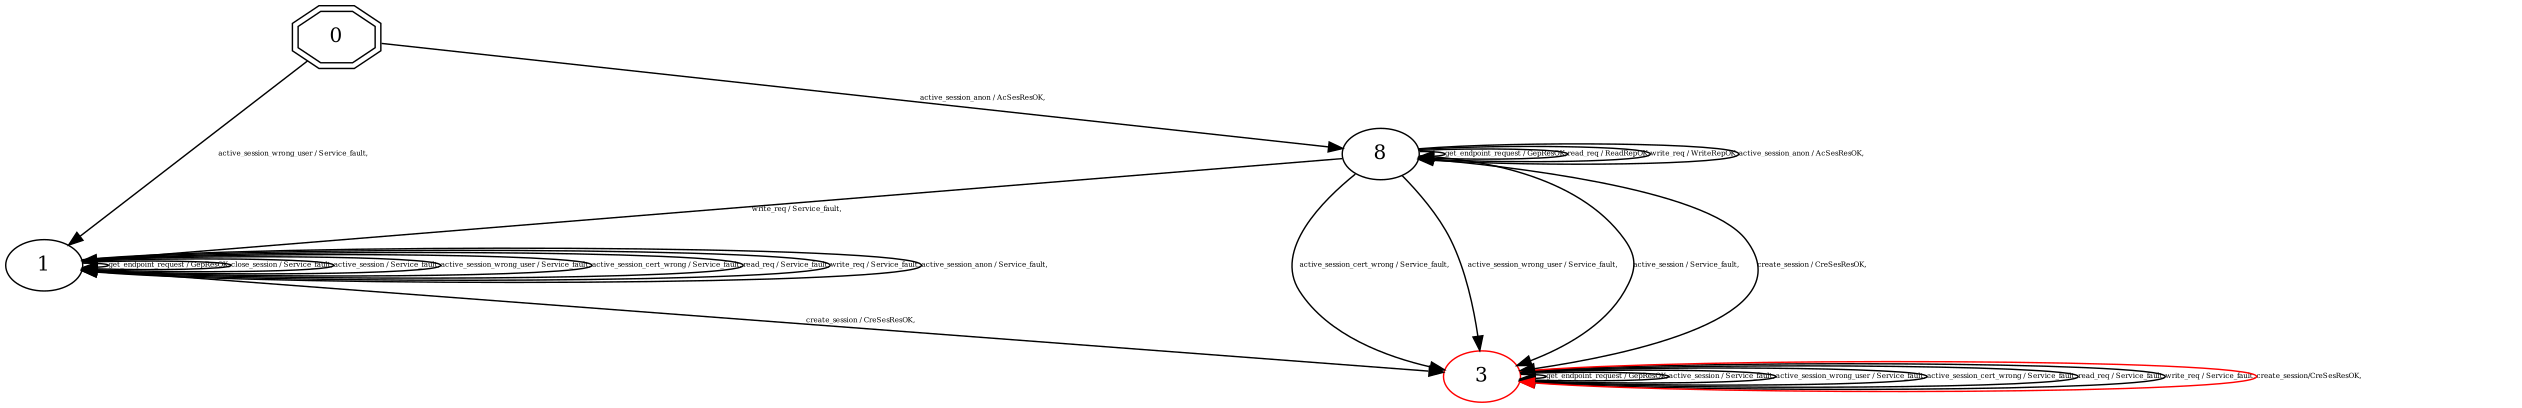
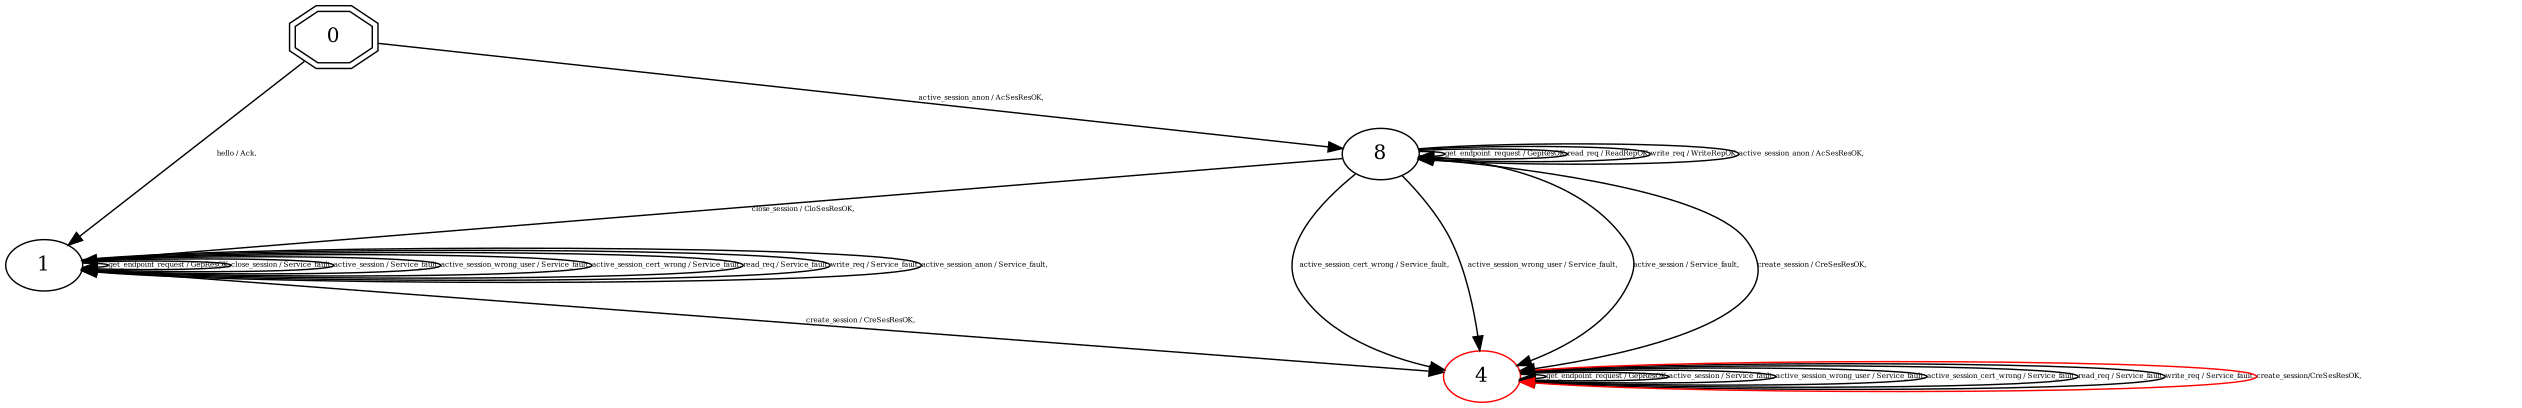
edge "0" -> "1": label "active_session_wrong_user / Service_fault," -> "hello / Ack,"
edge "8" -> "1": label "write_req / Service_fault," -> "close_session / CloSesResOK,"
node "3": label "3" -> "4"
